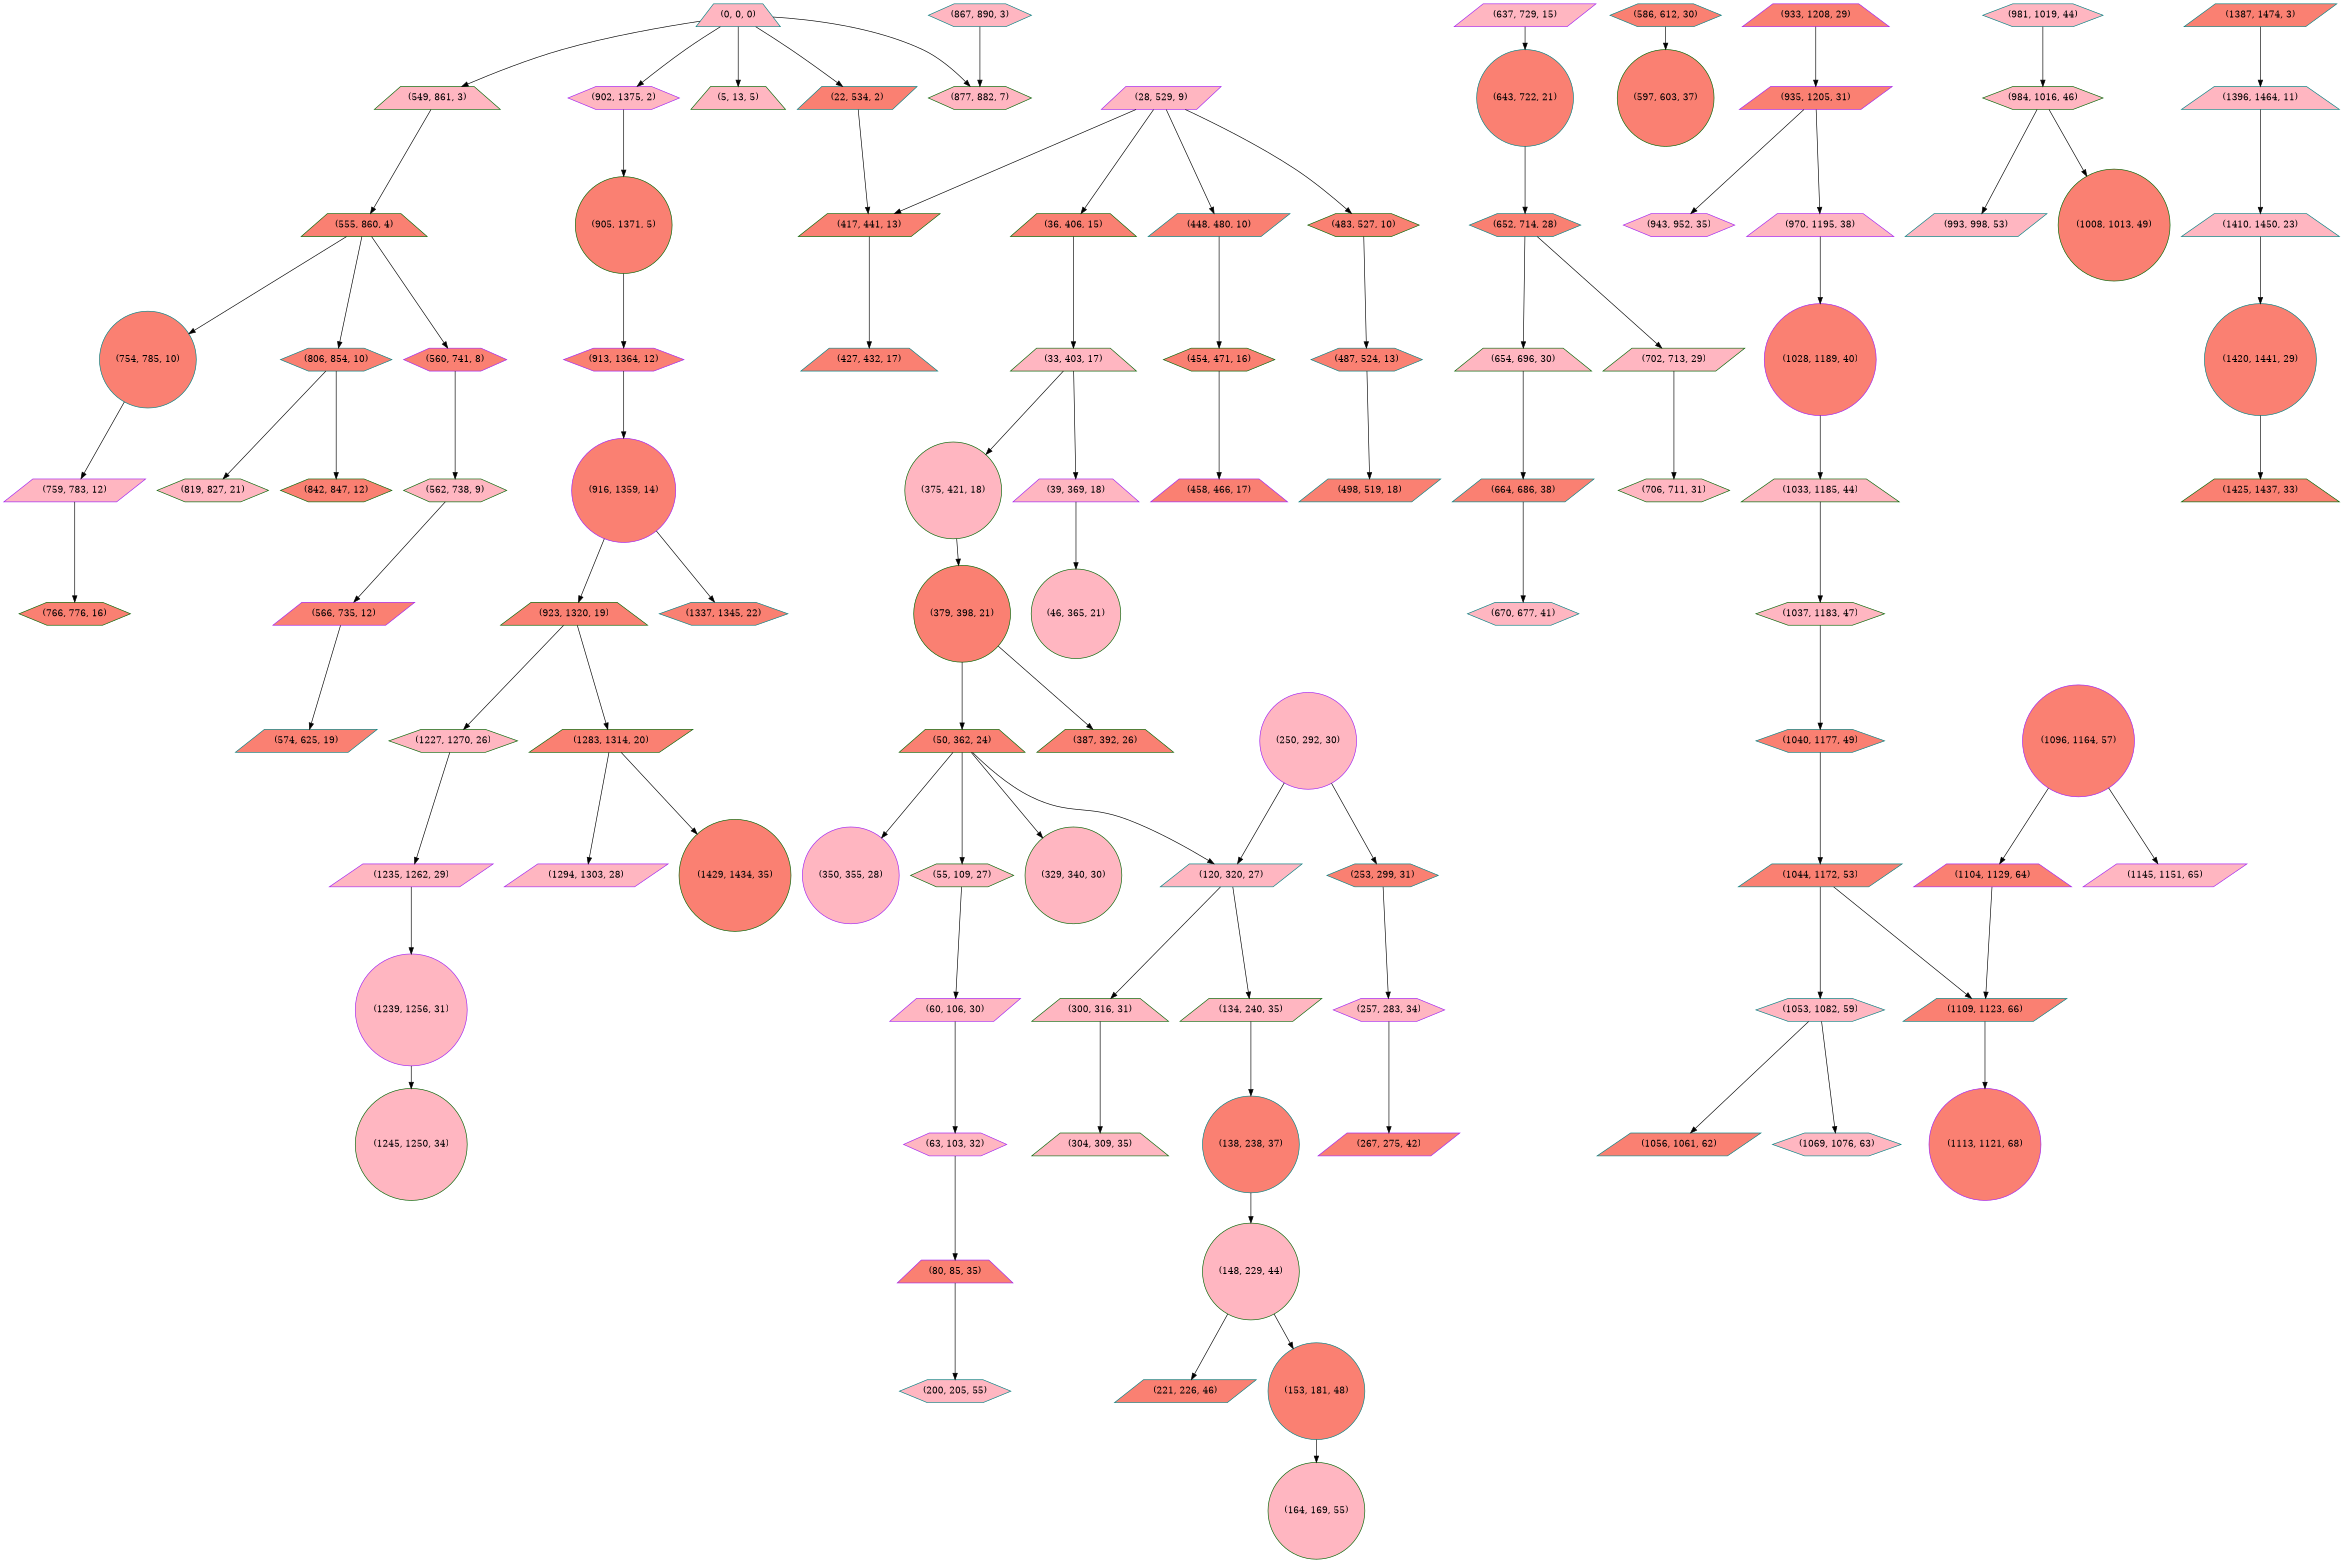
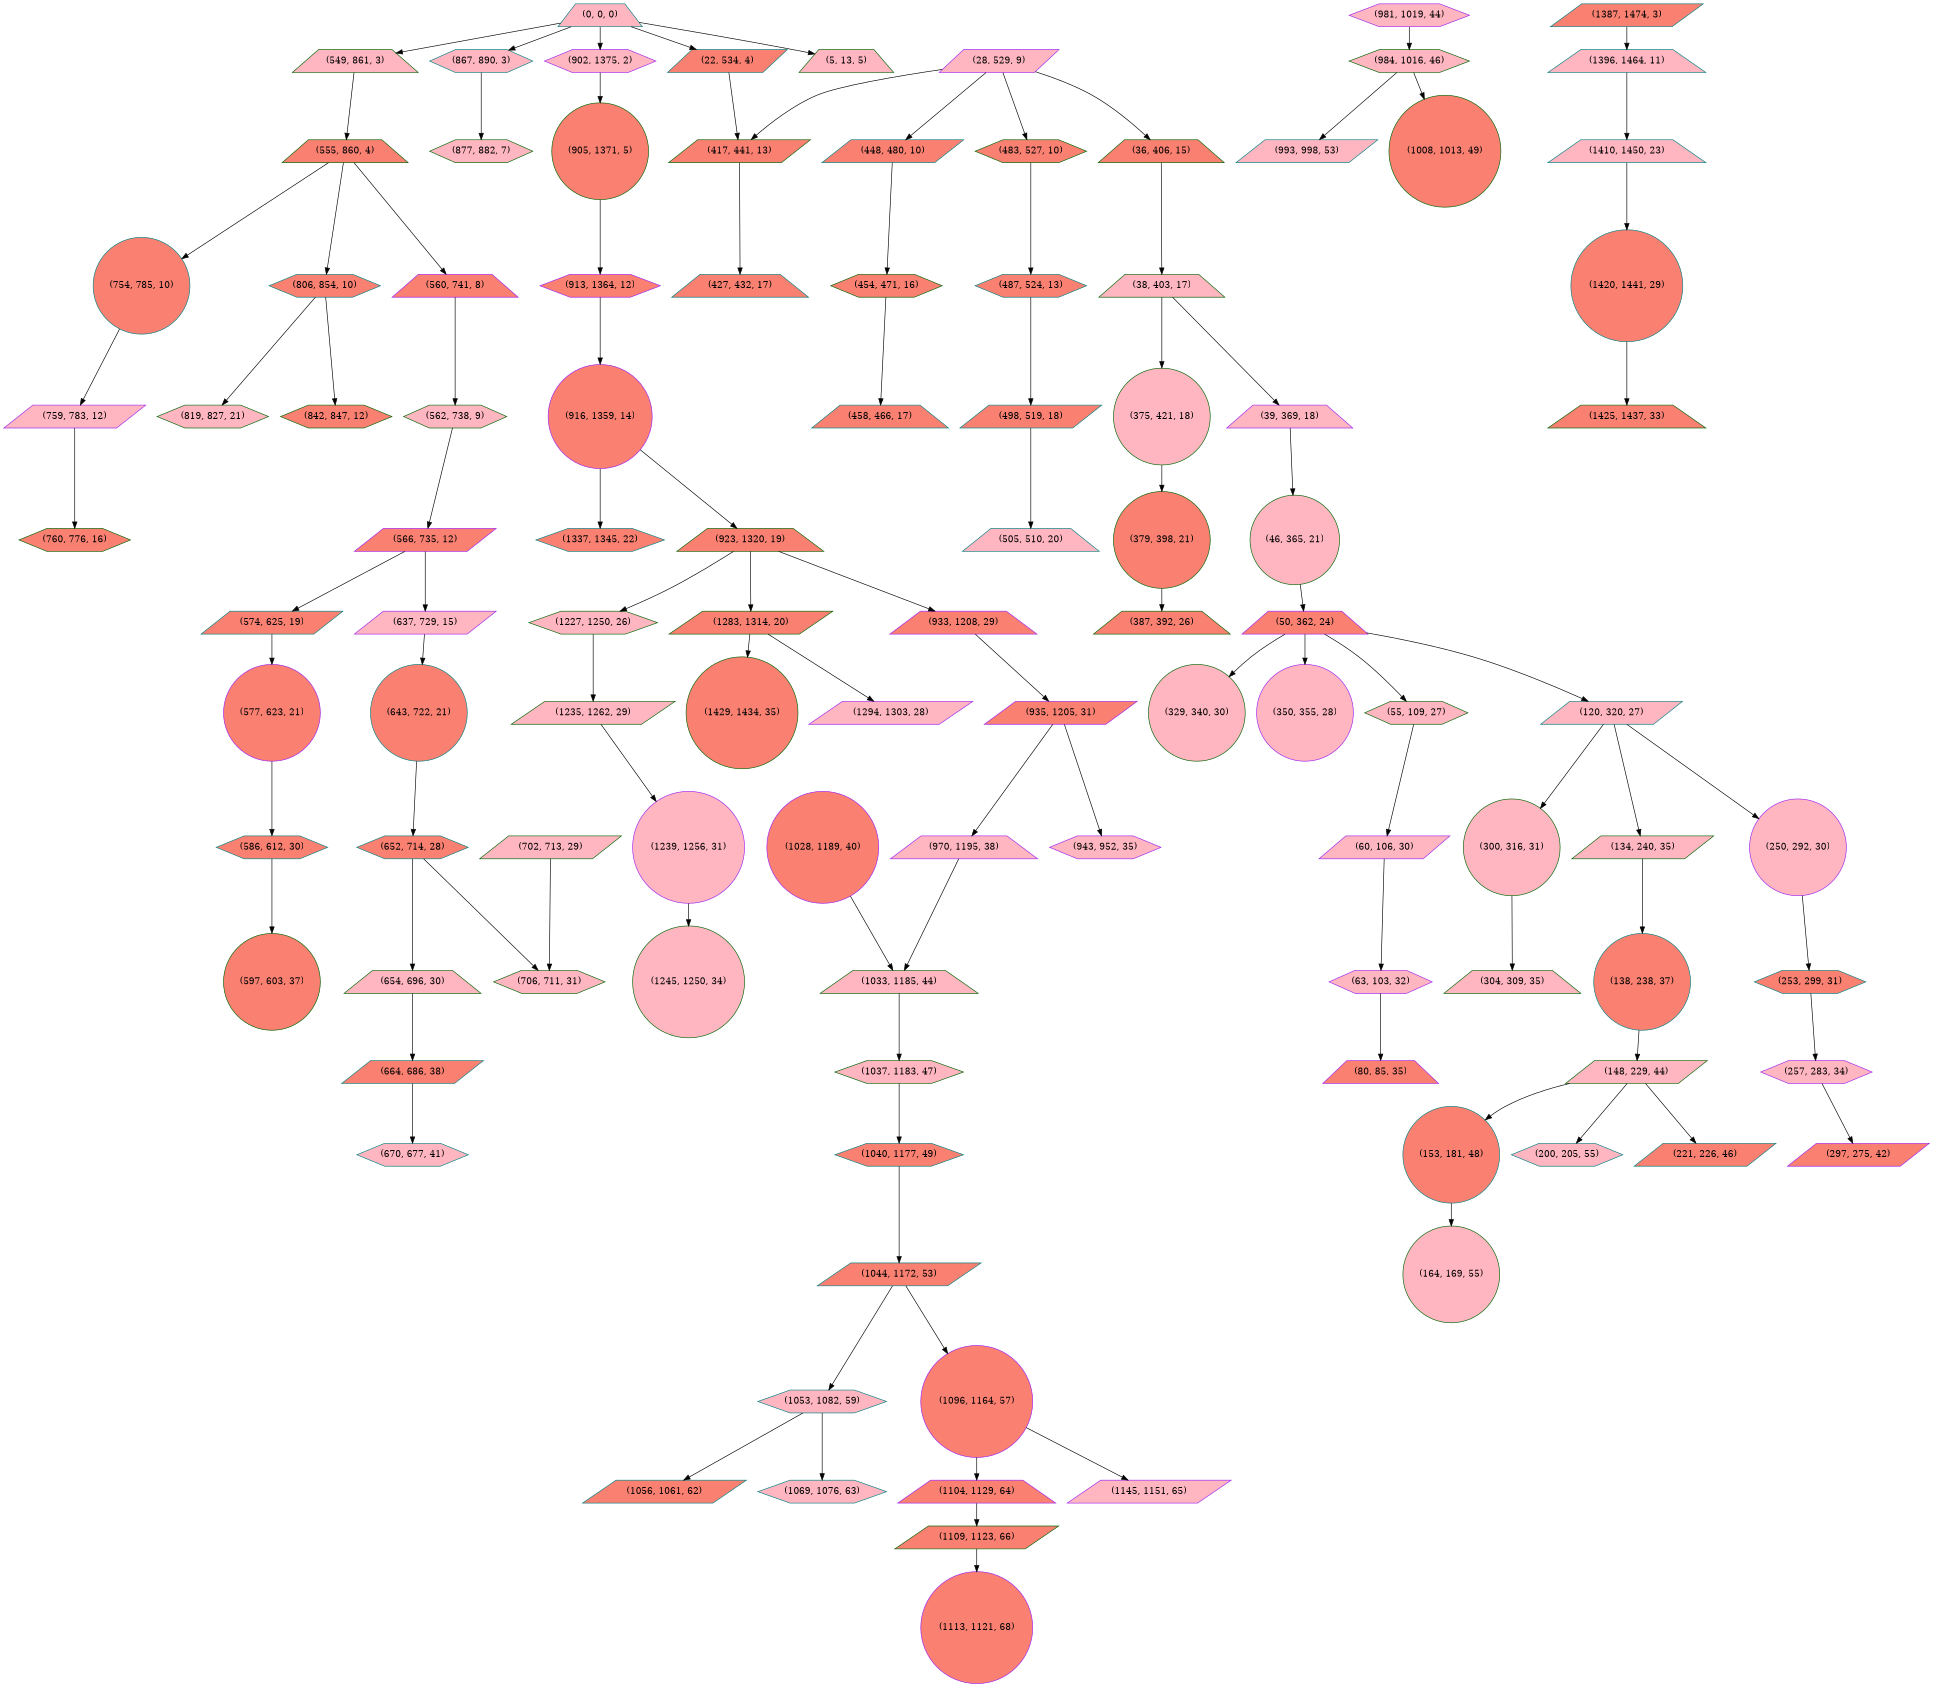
node "(981, 1019, 44)": color teal -> purple
edge "(0, 0, 0)" -> "(877, 882, 7)": now "(0, 0, 0)" -> "(867, 890, 3)"
node "(22, 534, 2)": label "(22, 534, 2)" -> "(22, 534, 4)"
edge "(970, 1195, 38)" -> "(1028, 1189, 40)": now "(970, 1195, 38)" -> "(1033, 1185, 44)"
edge "(652, 714, 28)" -> "(702, 713, 29)": now "(652, 714, 28)" -> "(706, 711, 31)"
node "(560, 741, 8)": shape hexagon -> trapezium
node "(33, 403, 17)": label "(33, 403, 17)" -> "(38, 403, 17)"
node "(458, 466, 17)": color purple -> teal
node "(505, 510, 20)": added
edge "(566, 735, 12)" -> "(637, 729, 15)": added
edge "(923, 1320, 19)" -> "(933, 1208, 29)": added
node "(766, 776, 16)": label "(766, 776, 16)" -> "(760, 776, 16)"
edge "(379, 398, 21)" -> "(50, 362, 24)": now "(46, 365, 21)" -> "(50, 362, 24)"
node "(577, 623, 21)": added
node "(1227, 1270, 26)": label "(1227, 1270, 26)" -> "(1227, 1250, 26)"
node "(50, 362, 24)": color darkgreen -> purple
edge "(250, 292, 30)" -> "(120, 320, 27)": reversed
node "(1235, 1262, 29)": color purple -> darkgreen
edge "(1044, 1172, 53)" -> "(1109, 1123, 66)": now "(1044, 1172, 53)" -> "(1096, 1164, 57)"
node "(300, 316, 31)": shape trapezium -> circle
node "(1109, 1123, 66)": color teal -> darkgreen
node "(267, 275, 42)": label "(267, 275, 42)" -> "(297, 275, 42)"
node "(148, 229, 44)": shape circle -> parallelogram
edge "(80, 85, 35)" -> "(200, 205, 55)": now "(148, 229, 44)" -> "(200, 205, 55)"
